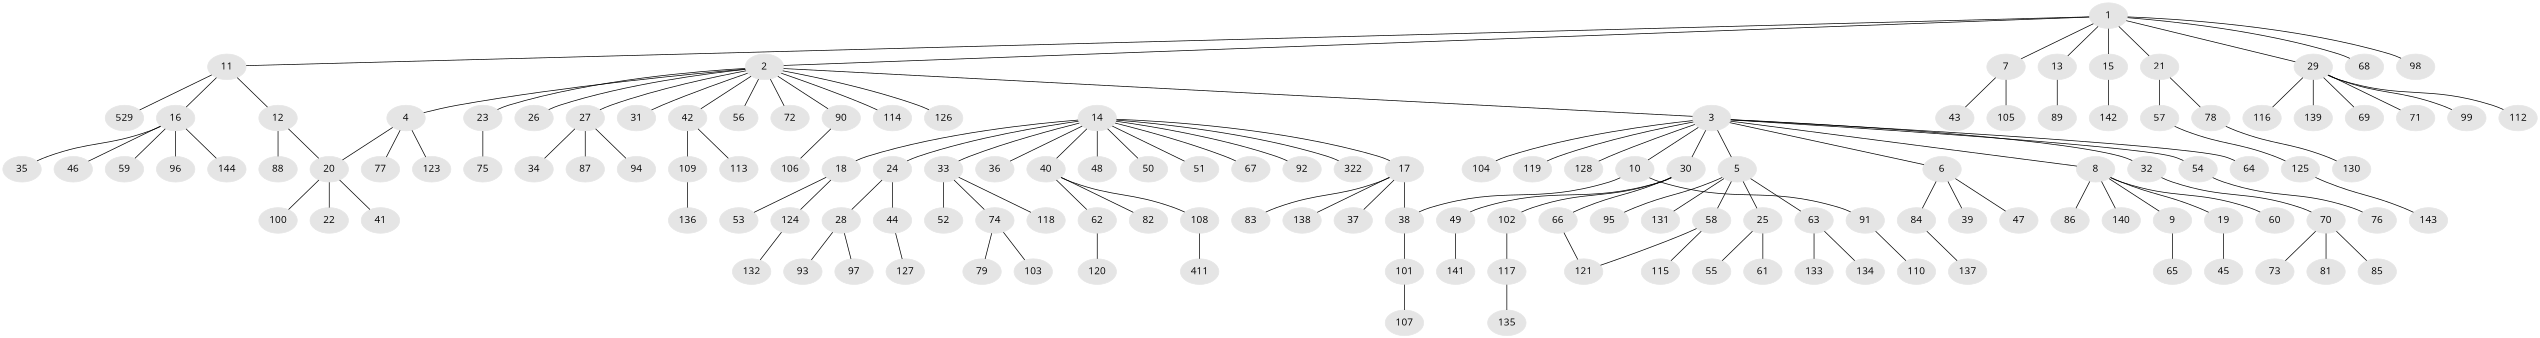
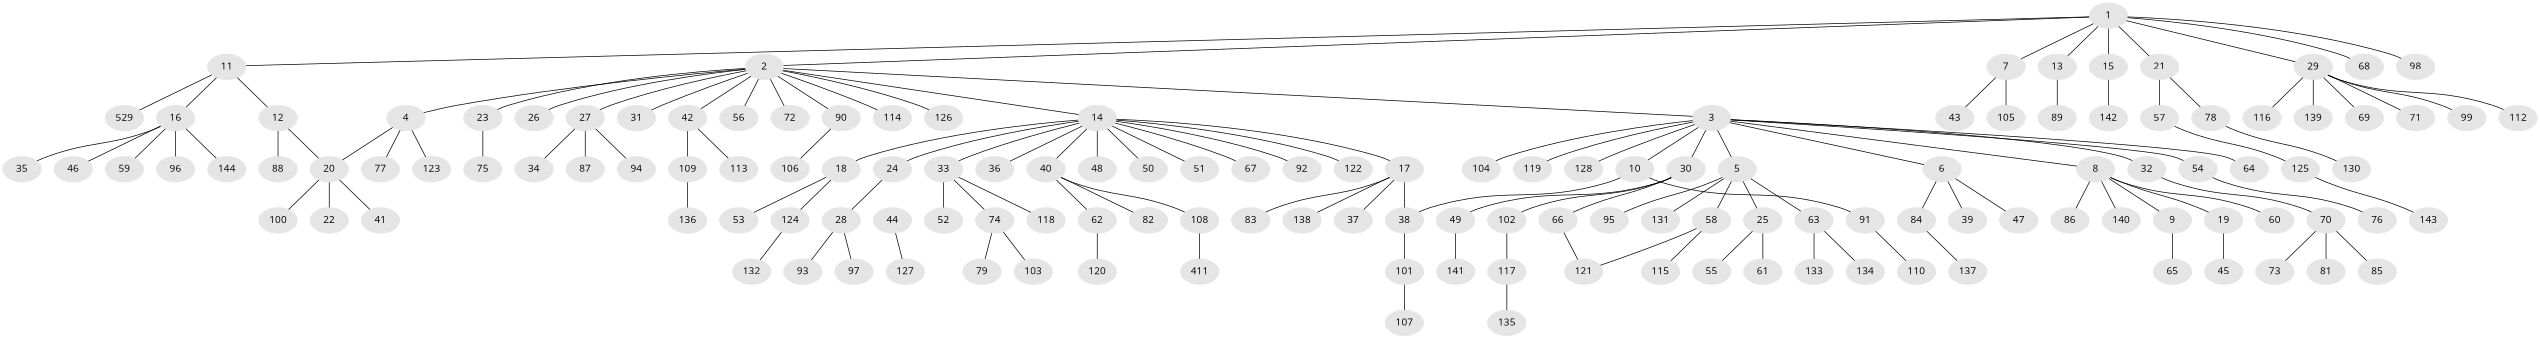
edge "2" -- "14": added
node "322": label "322" -> "122"
edge "24" -- "44": removed
